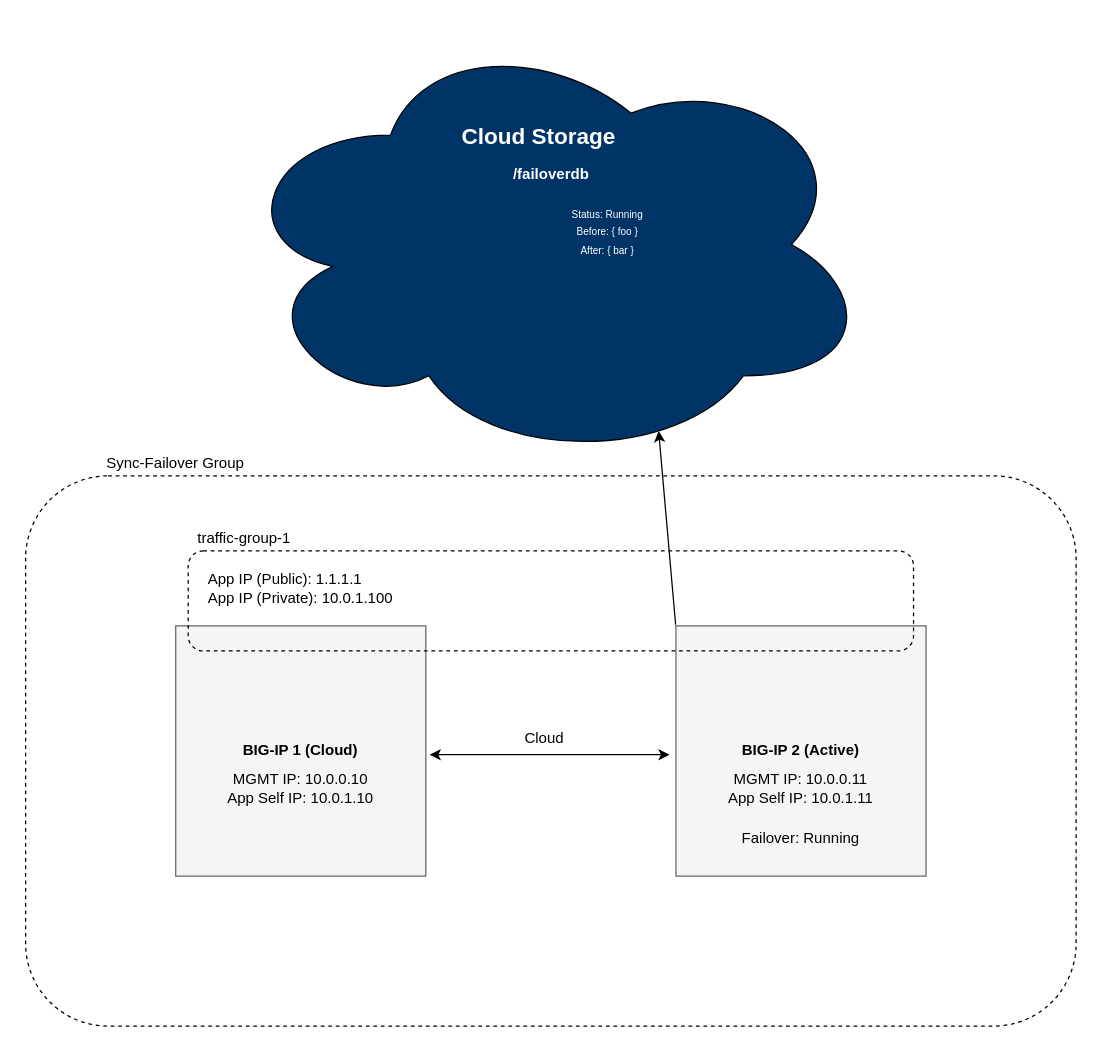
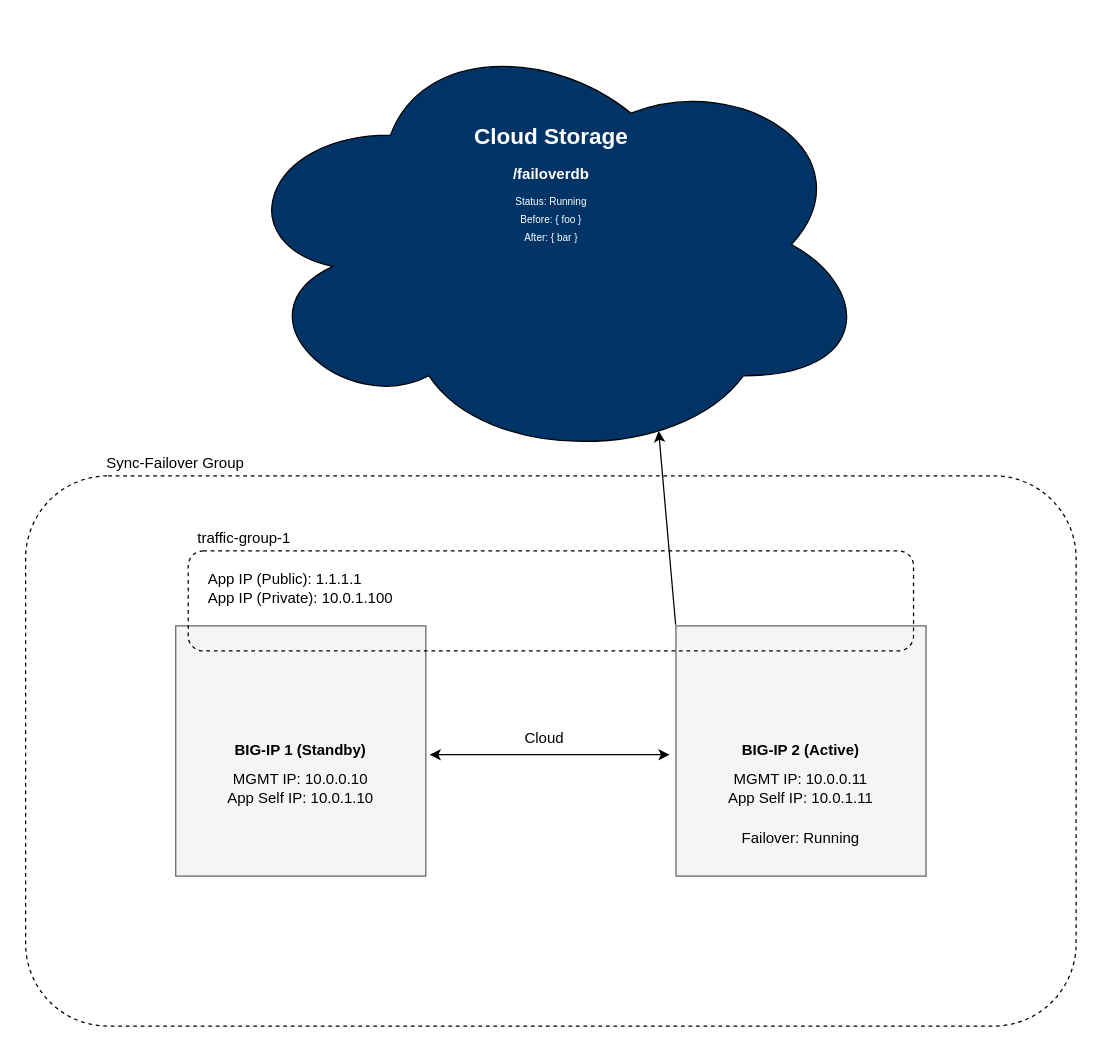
node "Cloud Storage": moved (538, 137) -> (551, 137)
node "Status: Running Before: { foo } After: { bar }": moved (607, 231) -> (551, 218)
node "BIG-IP 1 (Cloud)": label "BIG-IP 1 (Cloud)" -> "BIG-IP 1 (Standby)"
